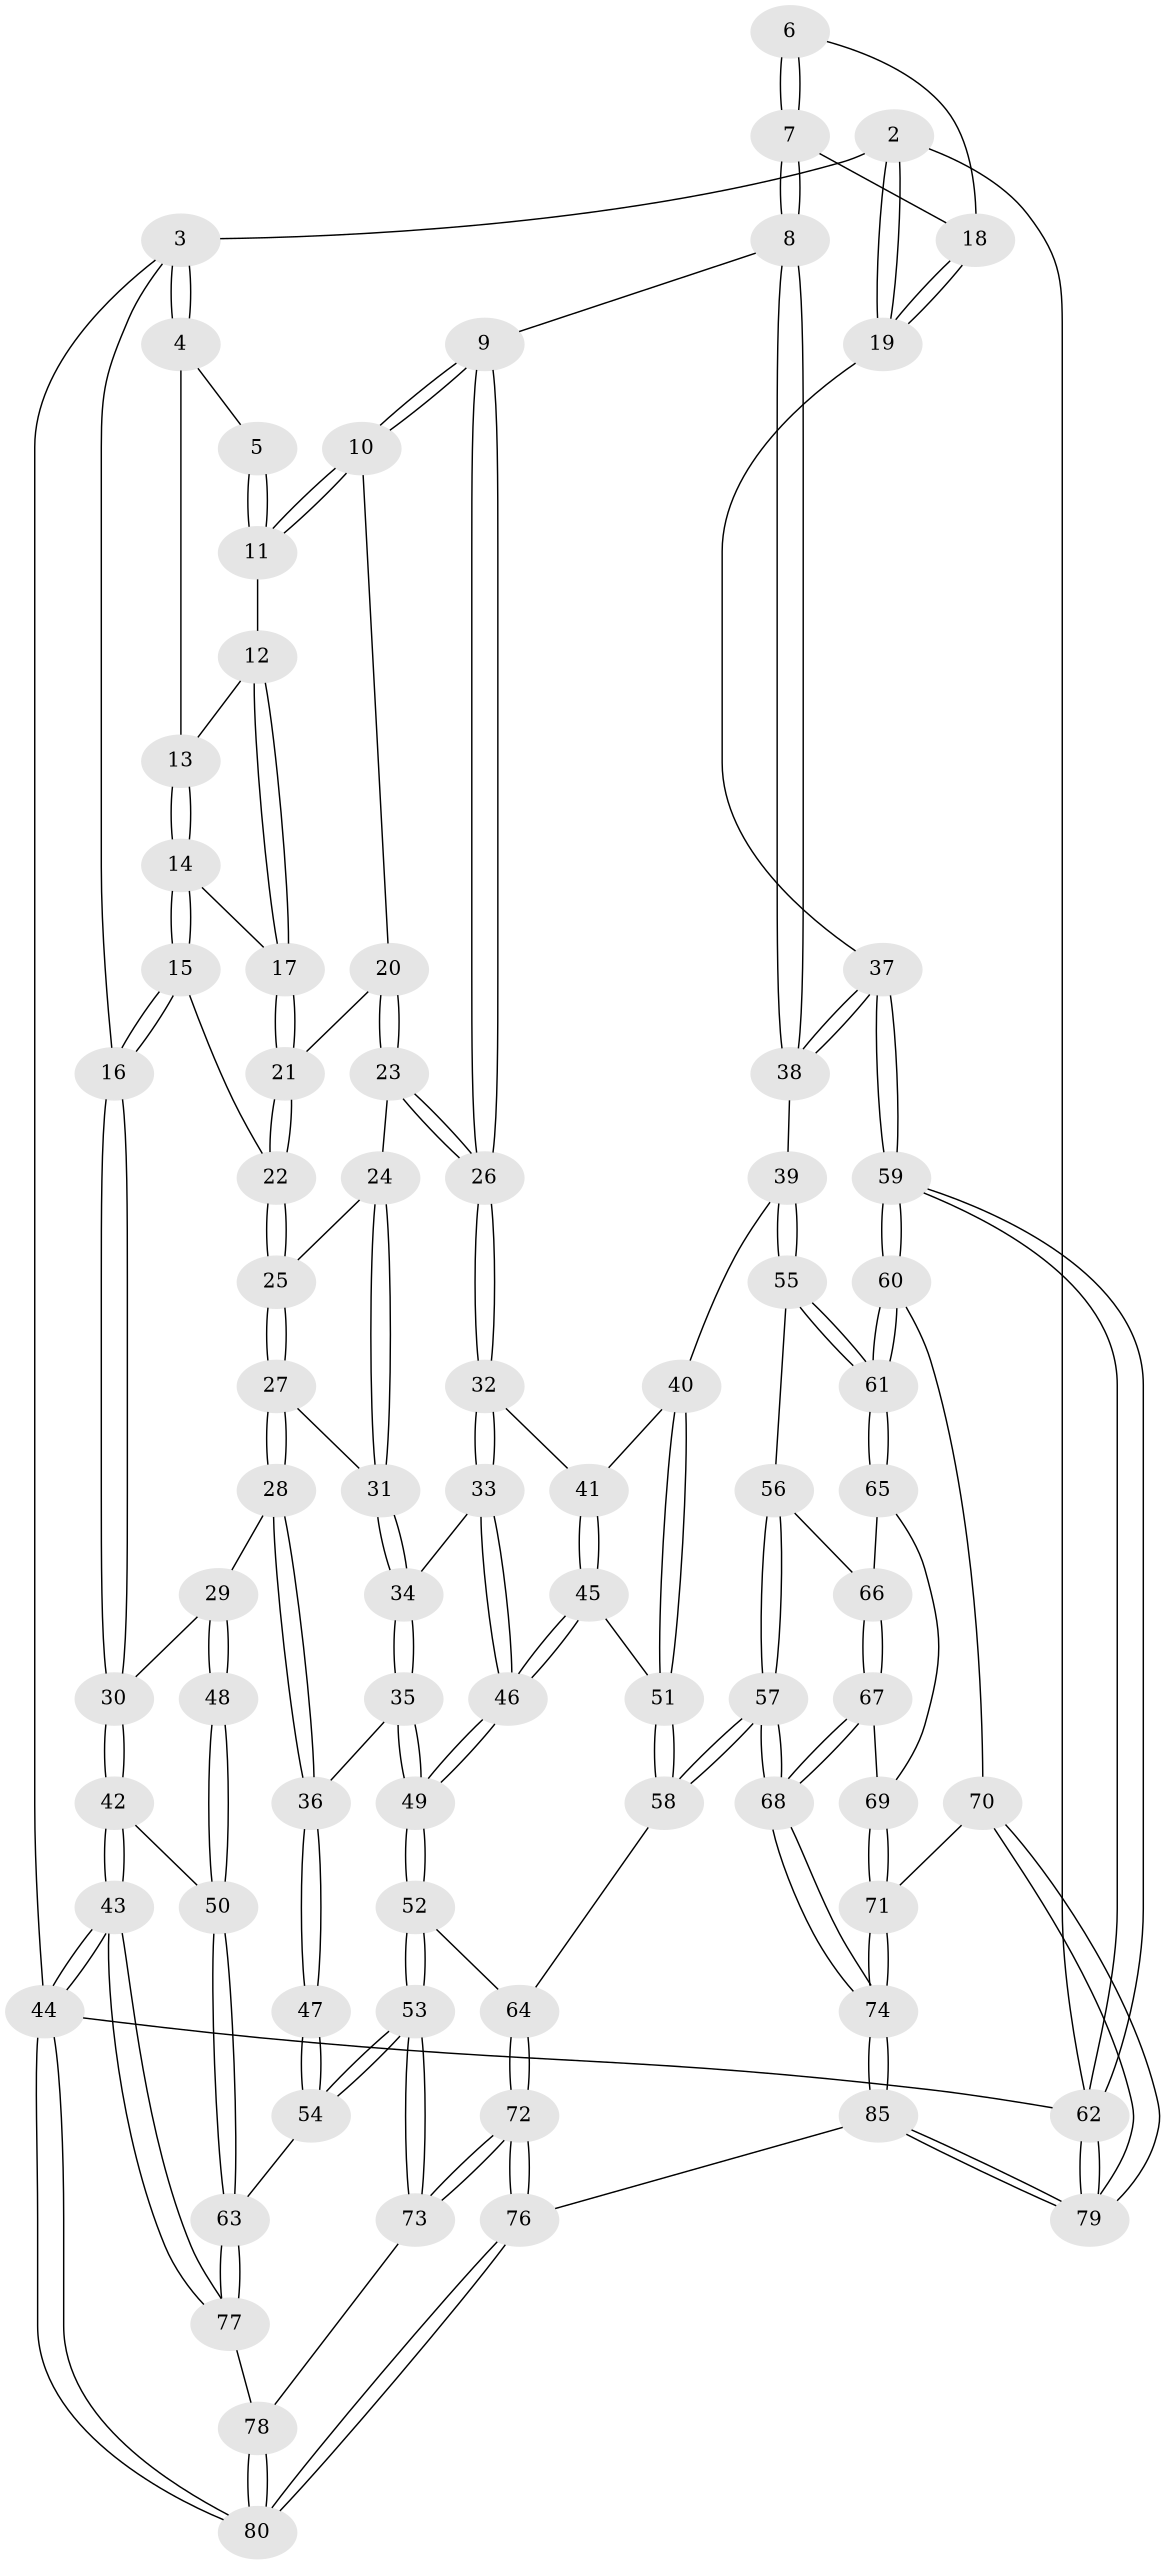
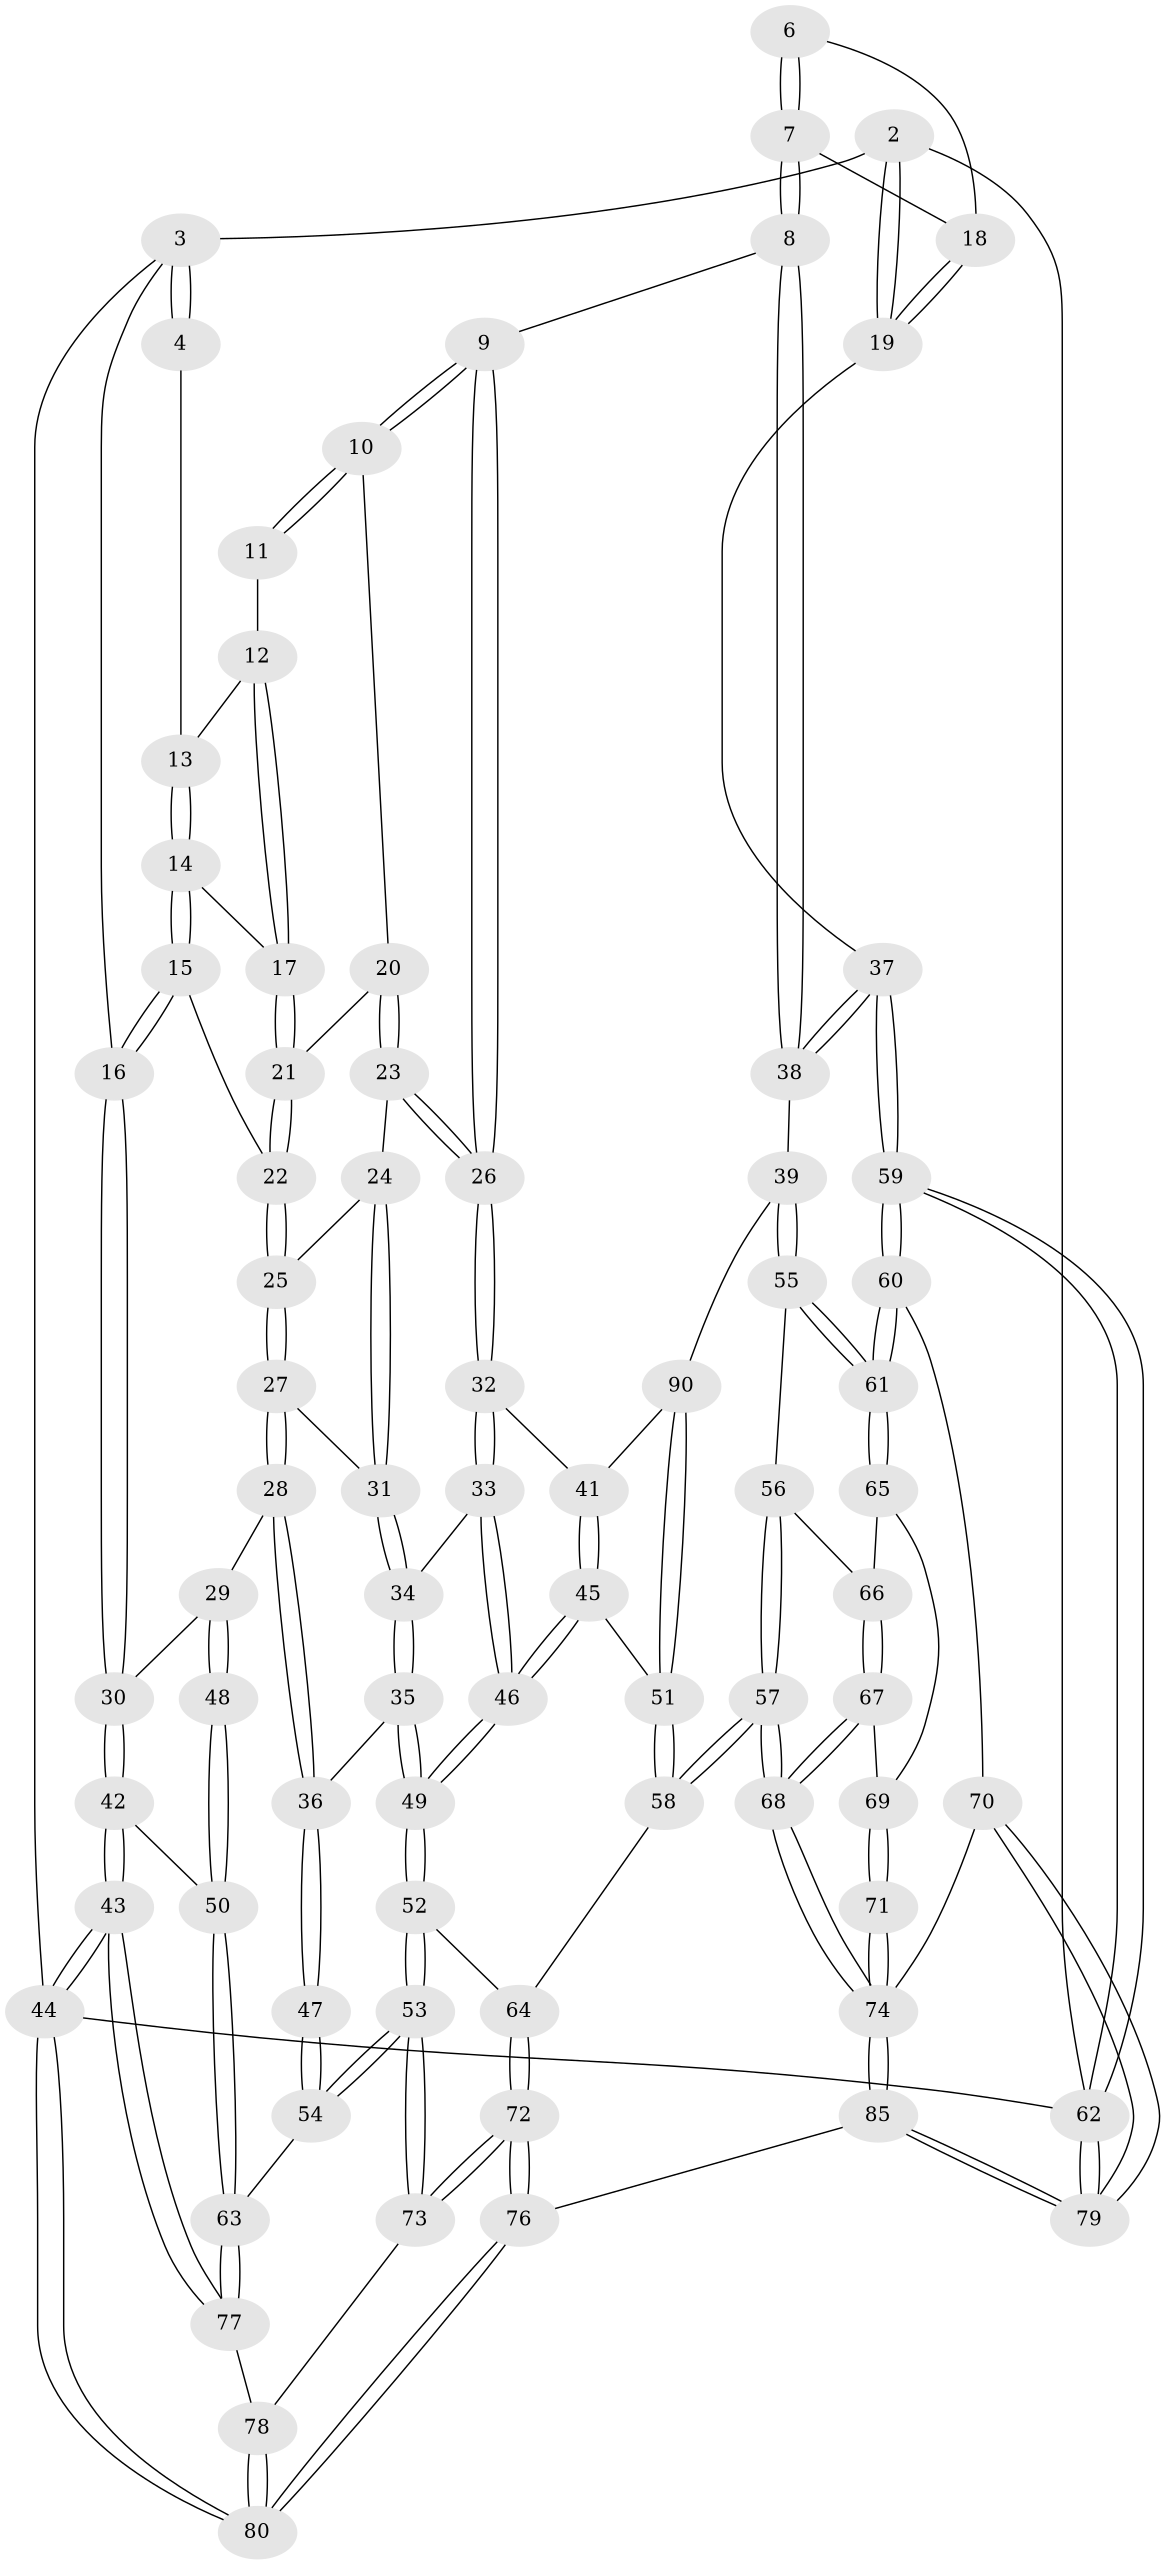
node "5": removed
node "40": label "40" -> "90"
edge "70" -- "71": now "70" -- "74"
